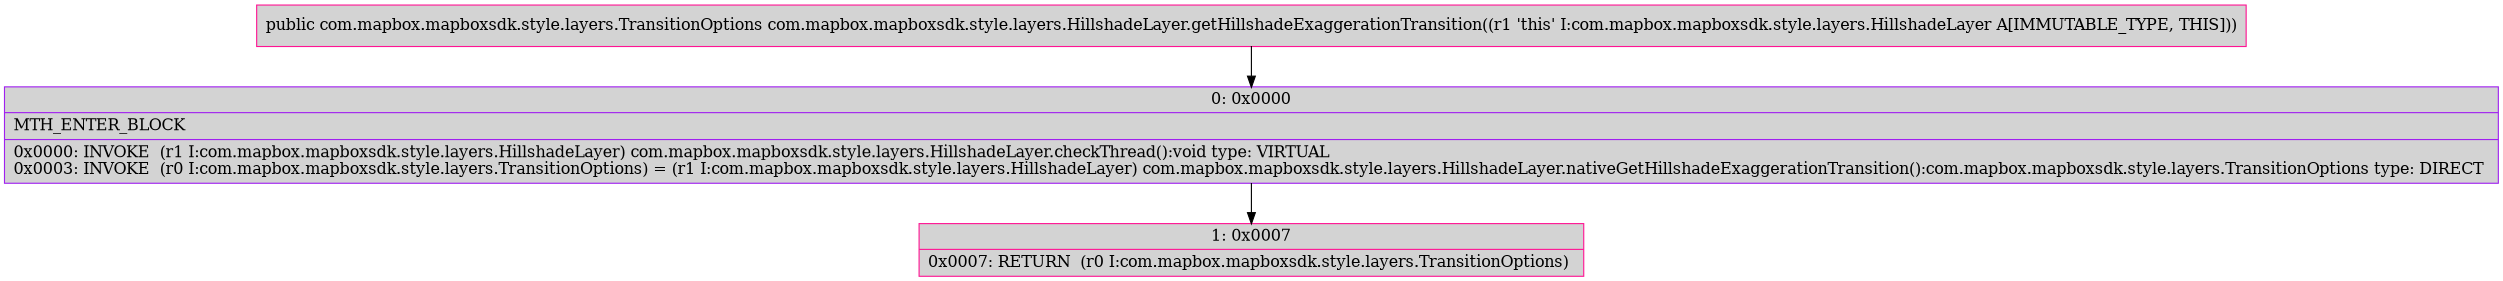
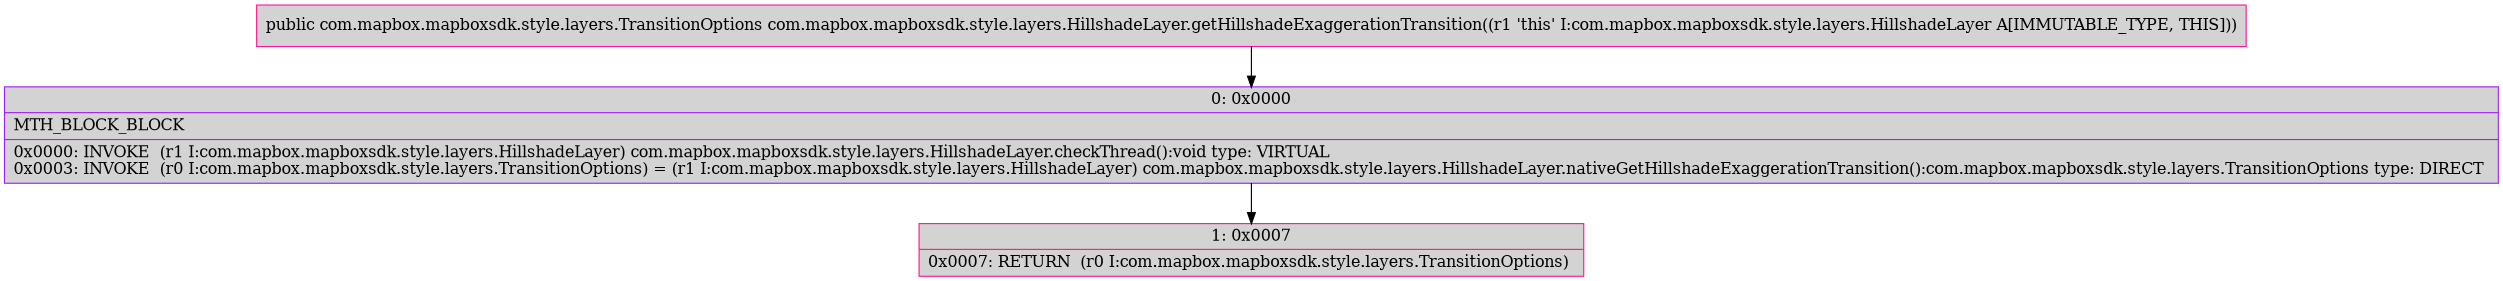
node "0: 0x0000": text "MTH_ENTER_BLOCK" -> "MTH_BLOCK_BLOCK"
